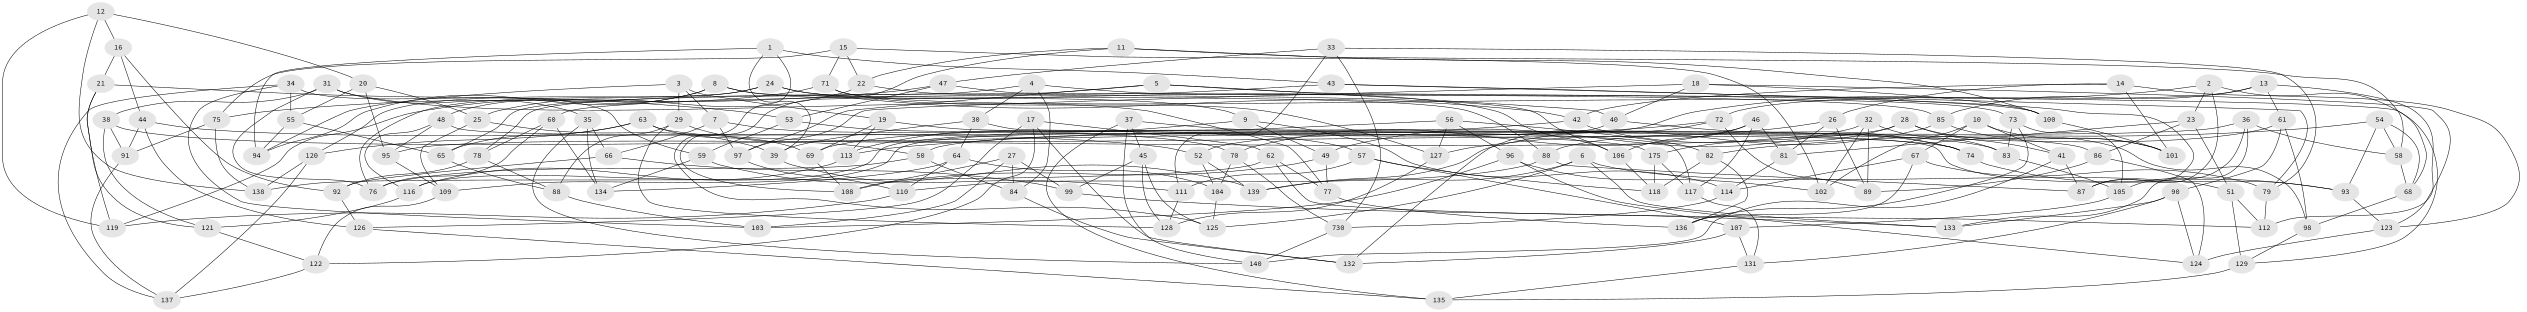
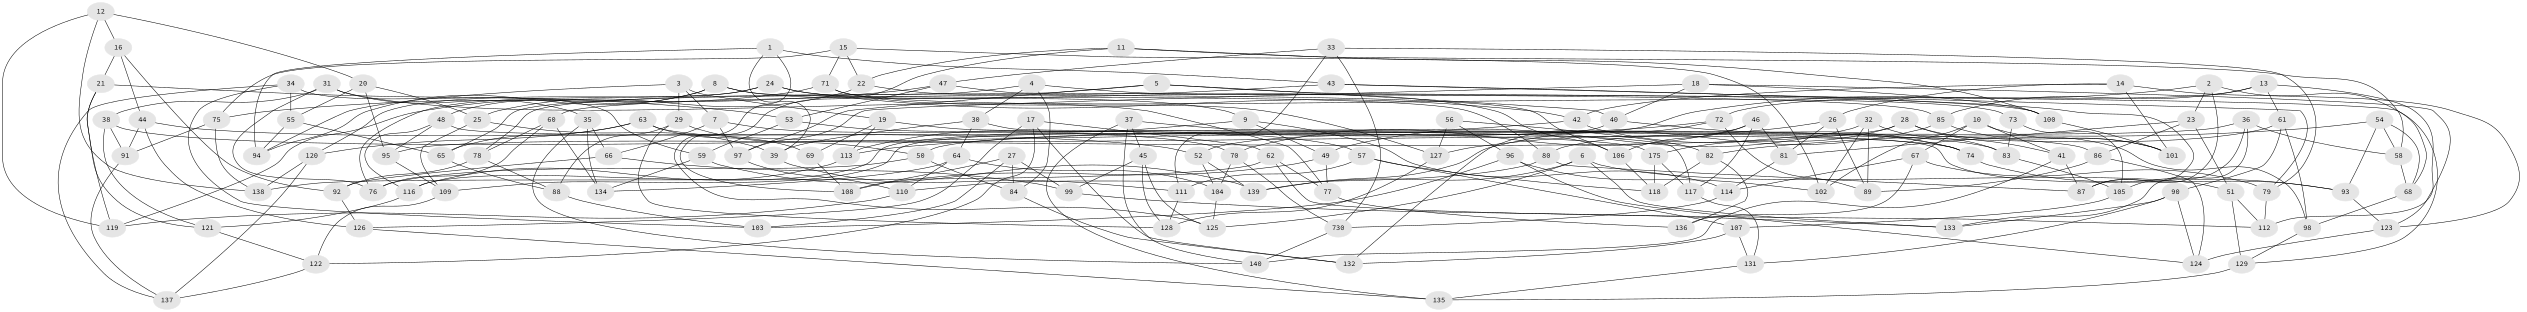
edge "56" -- "69": removed
edge "73" -- "136": removed
